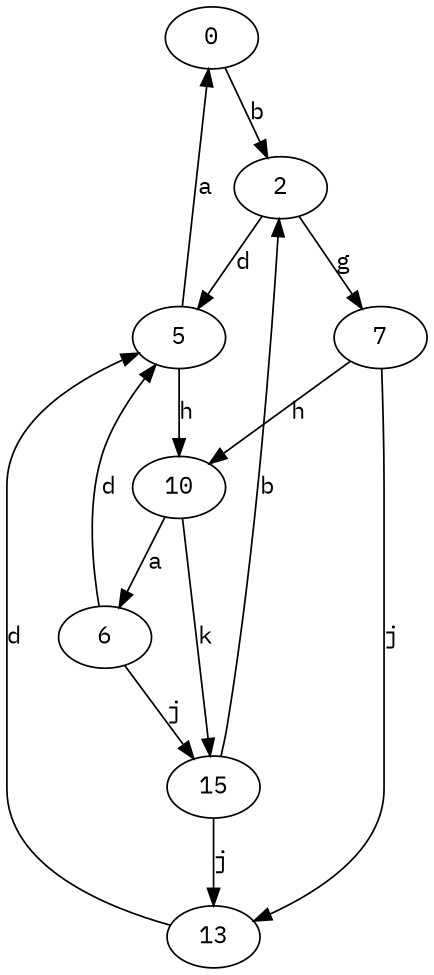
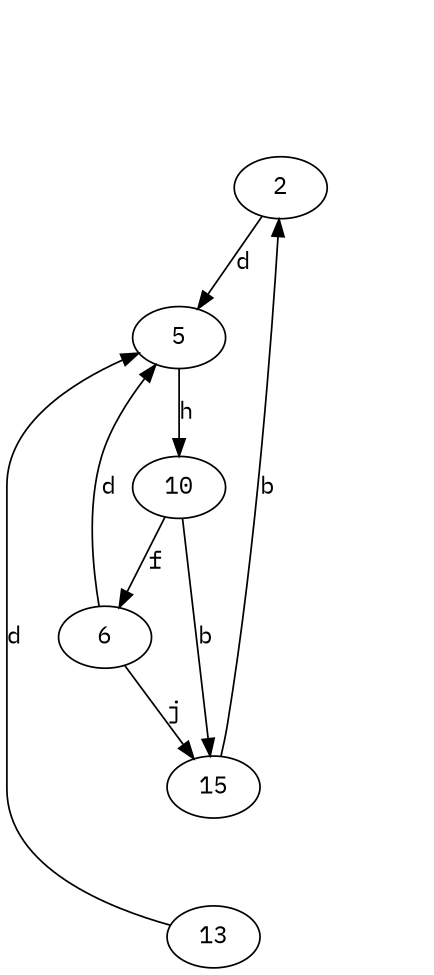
node "0": removed
node "7": removed
edge "10" -> "6": label "a" -> "f"
edge "10" -> "15": label "k" -> "b"
edge "15" -> "13": removed, label "j"
